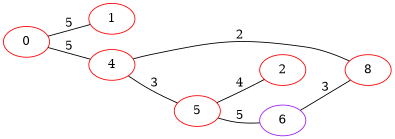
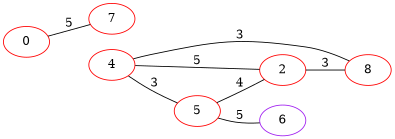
node "1": label "1" -> "7"
edge "4" -- "8": label "2" -> "3"
edge "0" -- "4": now "2" -- "4"
edge "8" -- "6": now "8" -- "2"
